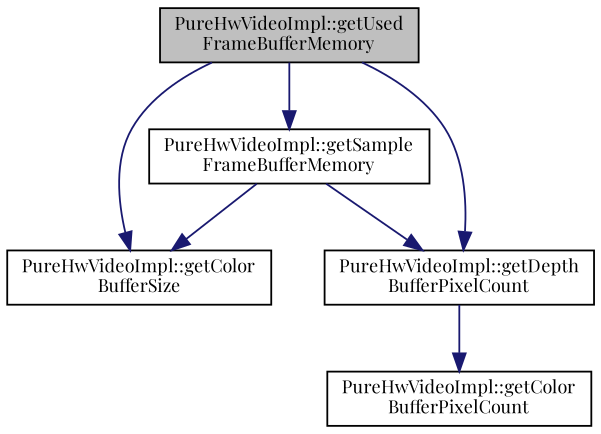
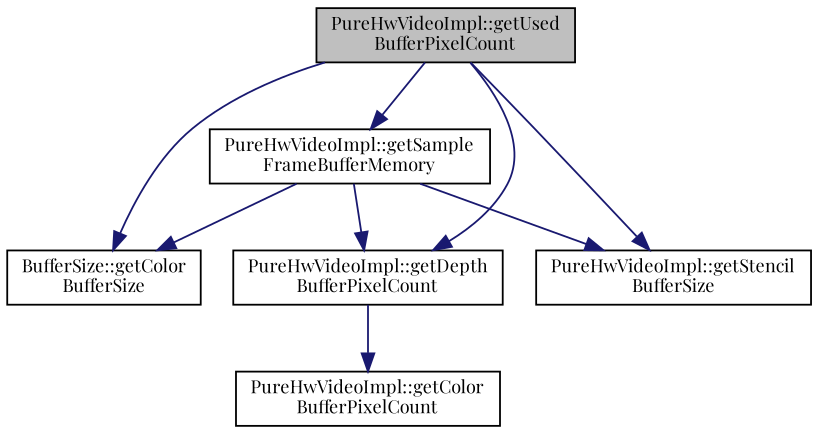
node "PureHwVideoImpl::getUsed FrameBufferMemory": label "PureHwVideoImpl::getUsed FrameBufferMemory" -> "PureHwVideoImpl::getUsed BufferPixelCount"
node "PureHwVideoImpl::getColor BufferSize": label "PureHwVideoImpl::getColor BufferSize" -> "BufferSize::getColor BufferSize"
node "PureHwVideoImpl::getStencil BufferSize": added
